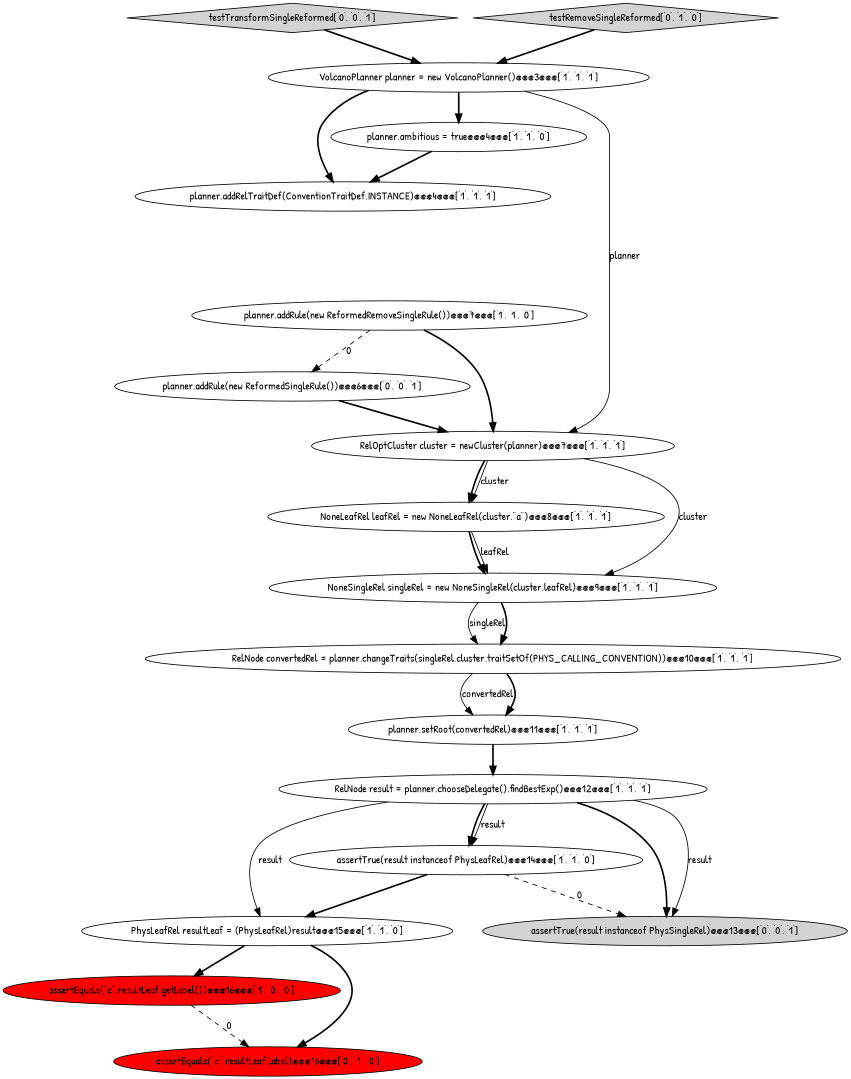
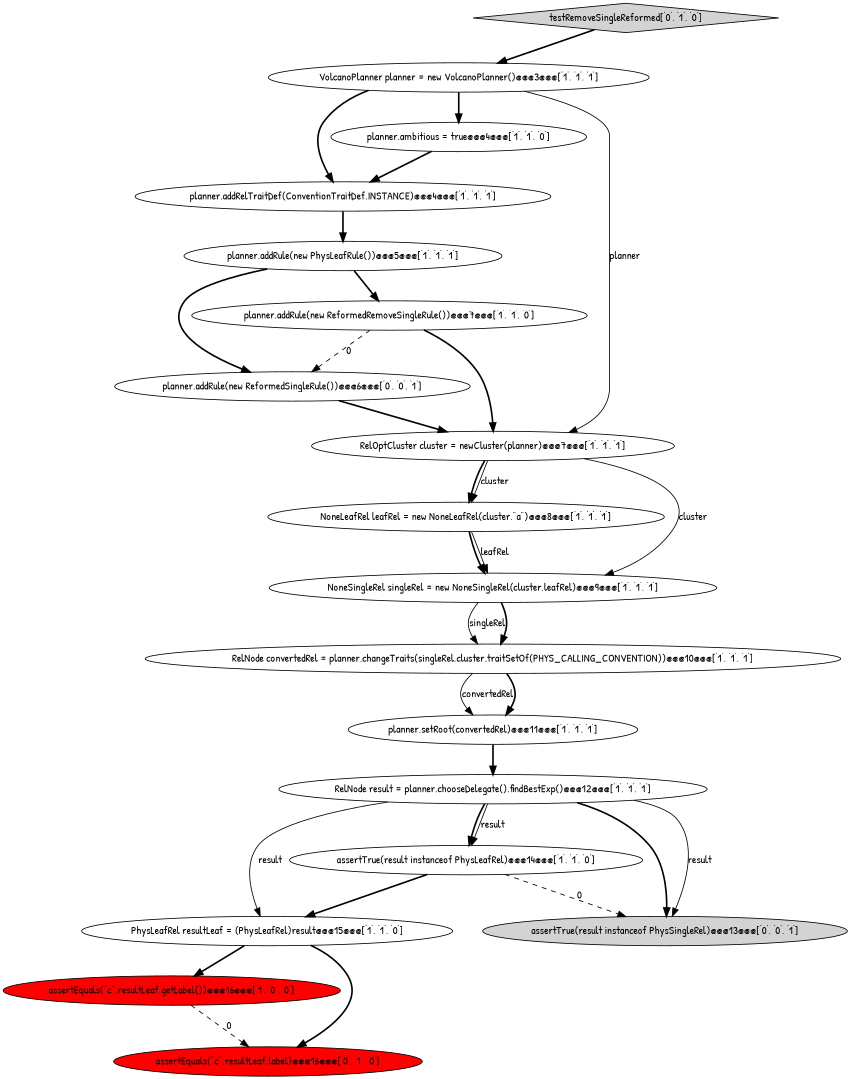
node "testTransformSingleReformed['0', '0', '1']": removed
node "planner.addRule(new PhysLeafRule())@@@5@@@['1', '1', '1']": added
